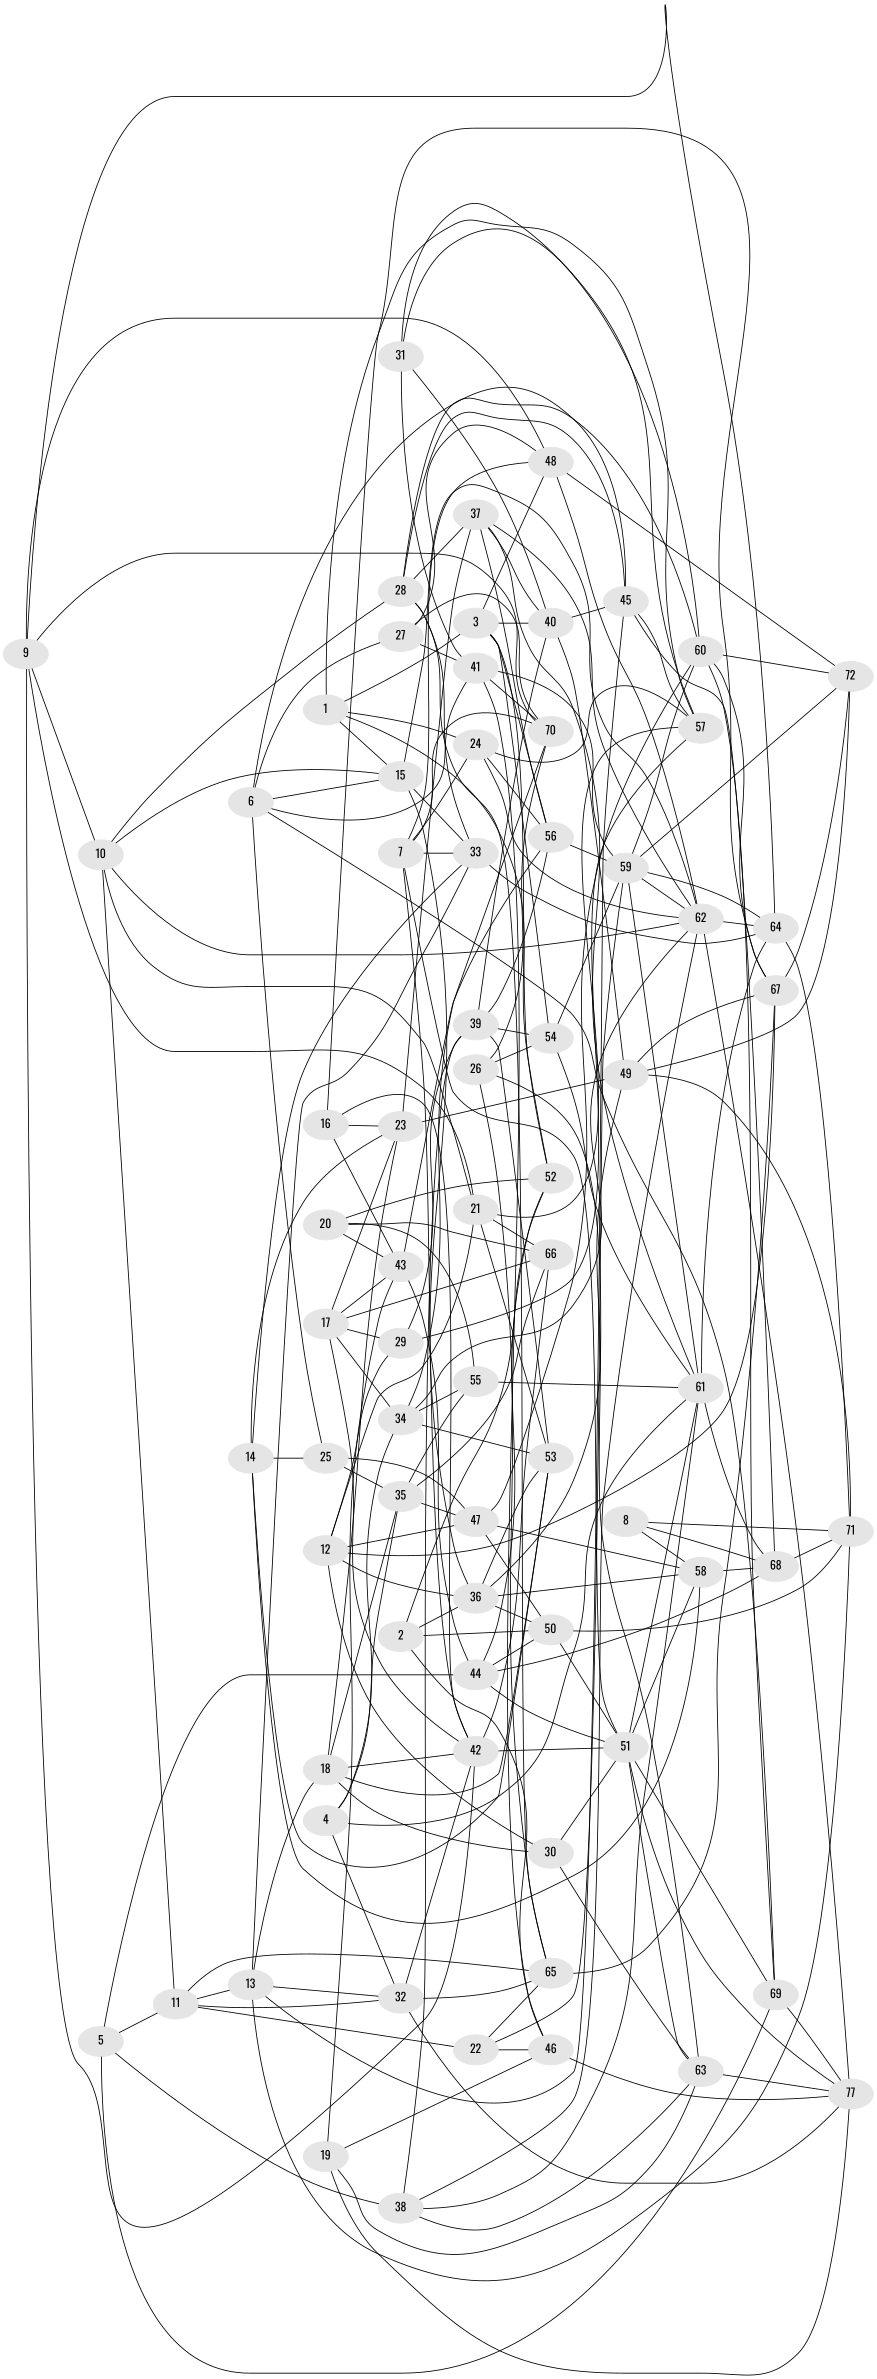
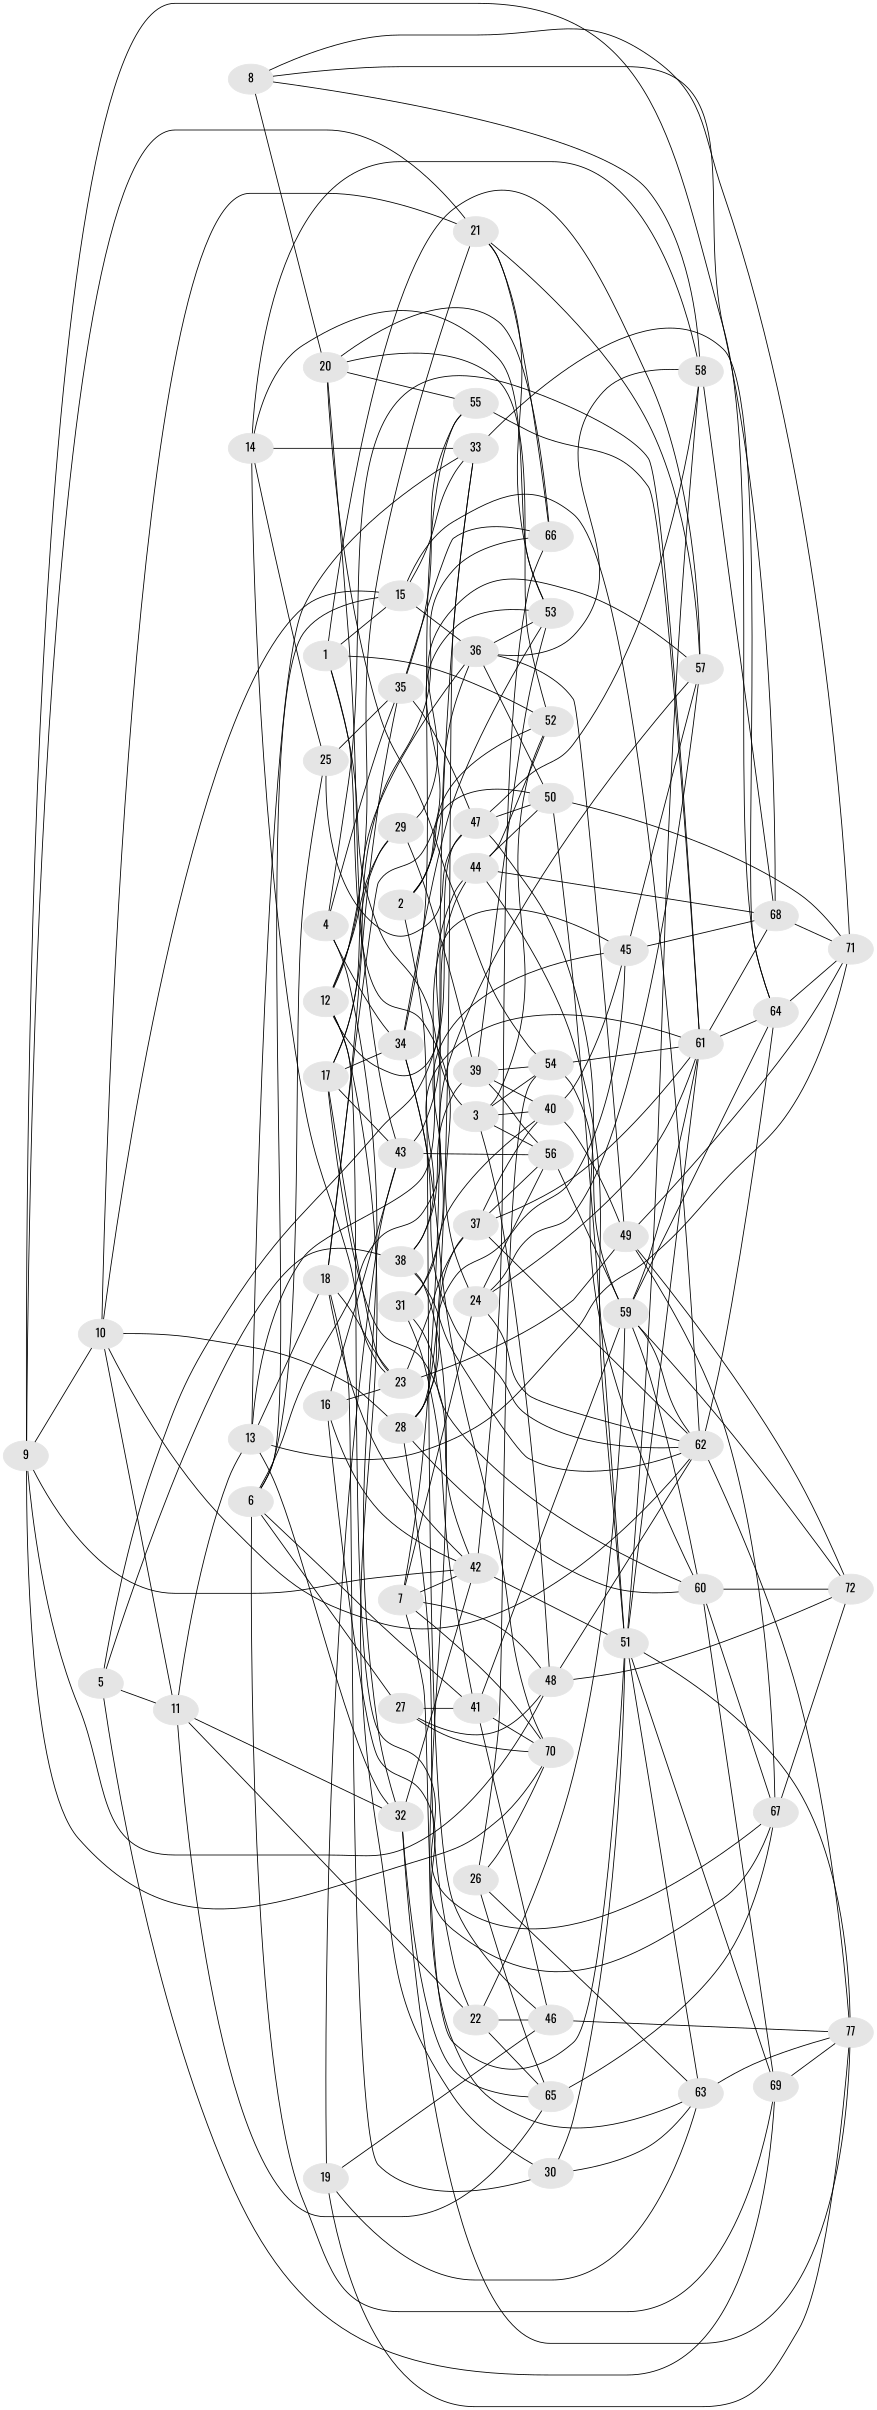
edge "8" -- "20": added
edge "20" -- "54": added
edge "61" -- "24": added
edge "28" -- "65": now "28" -- "22"
